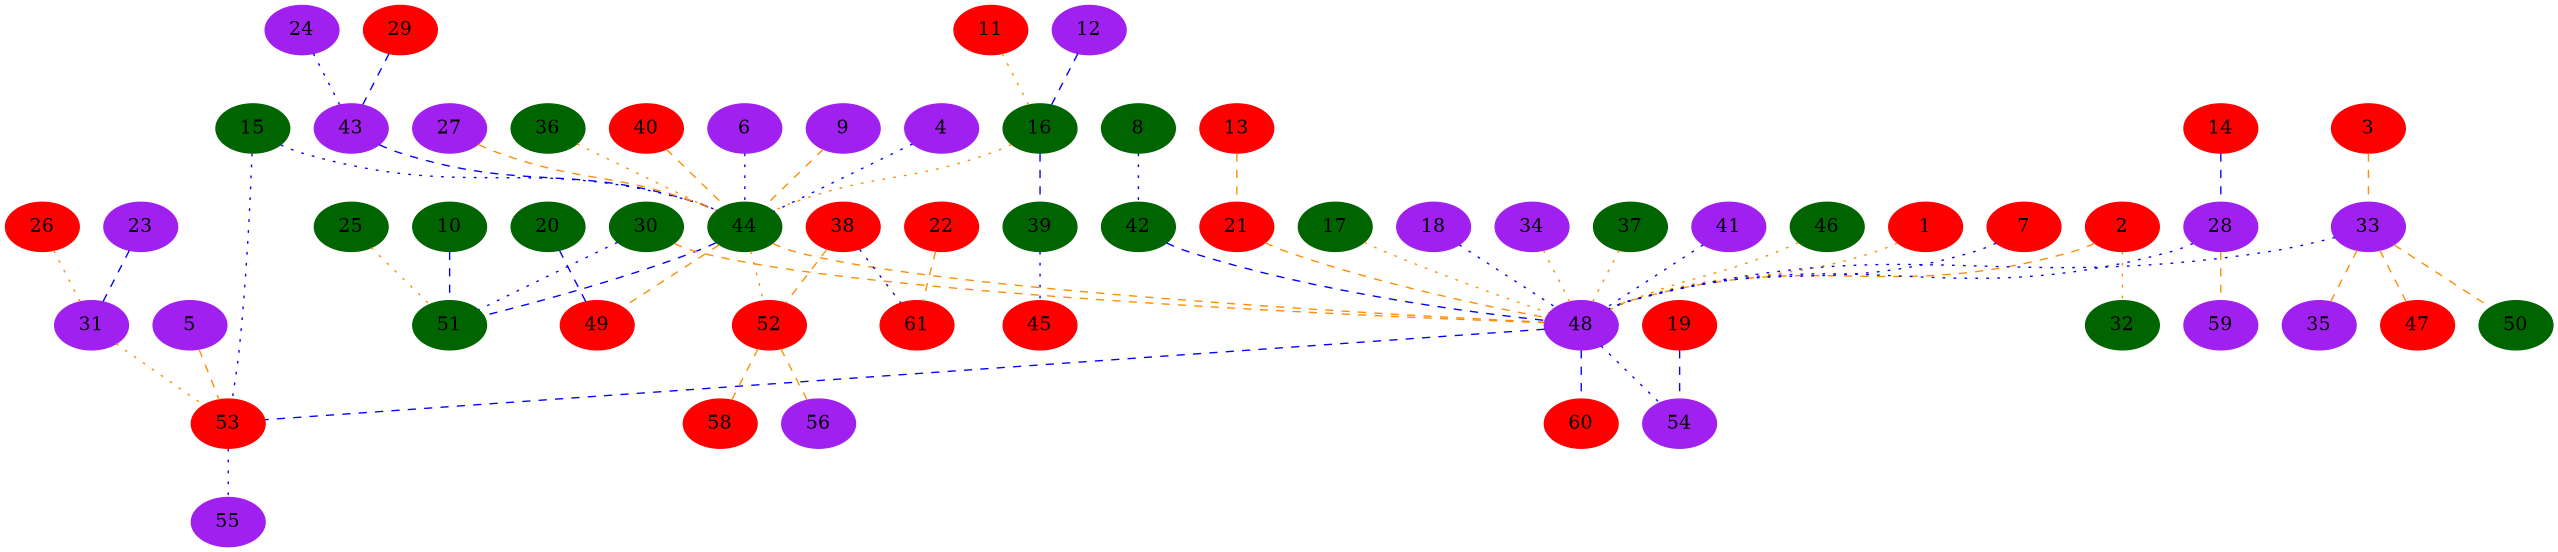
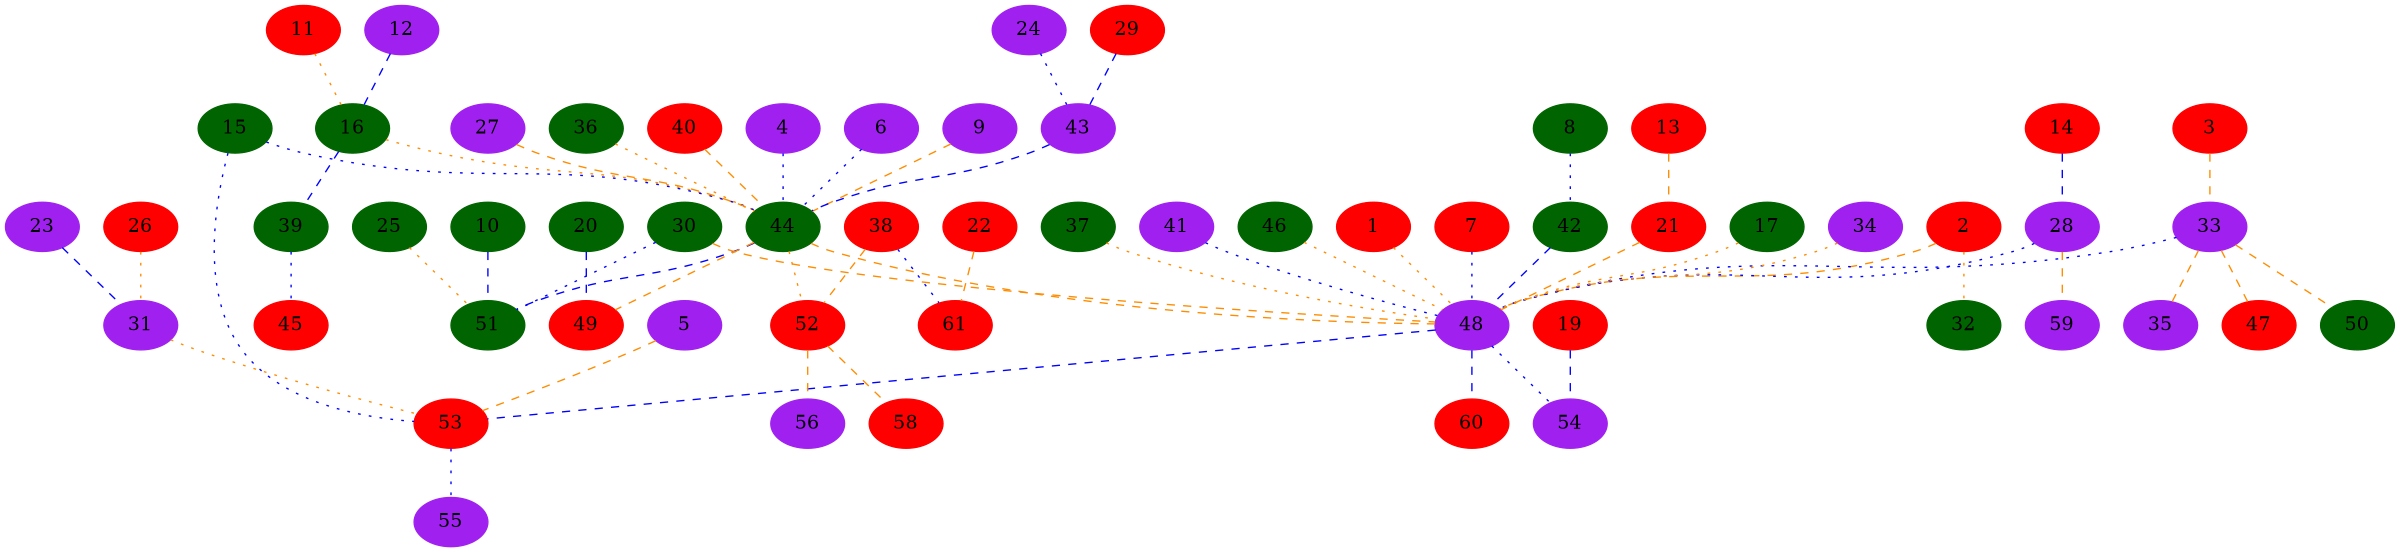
node "18": removed
